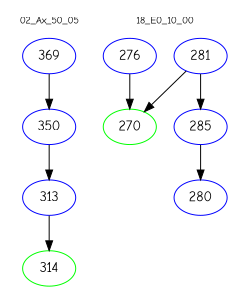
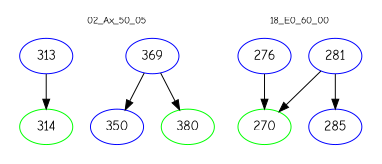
cluster "18_E0_10_00": label "18_E0_10_00" -> "18_E0_60_00"
node "380": added
edge "350" -> "313": removed
node "280": removed
